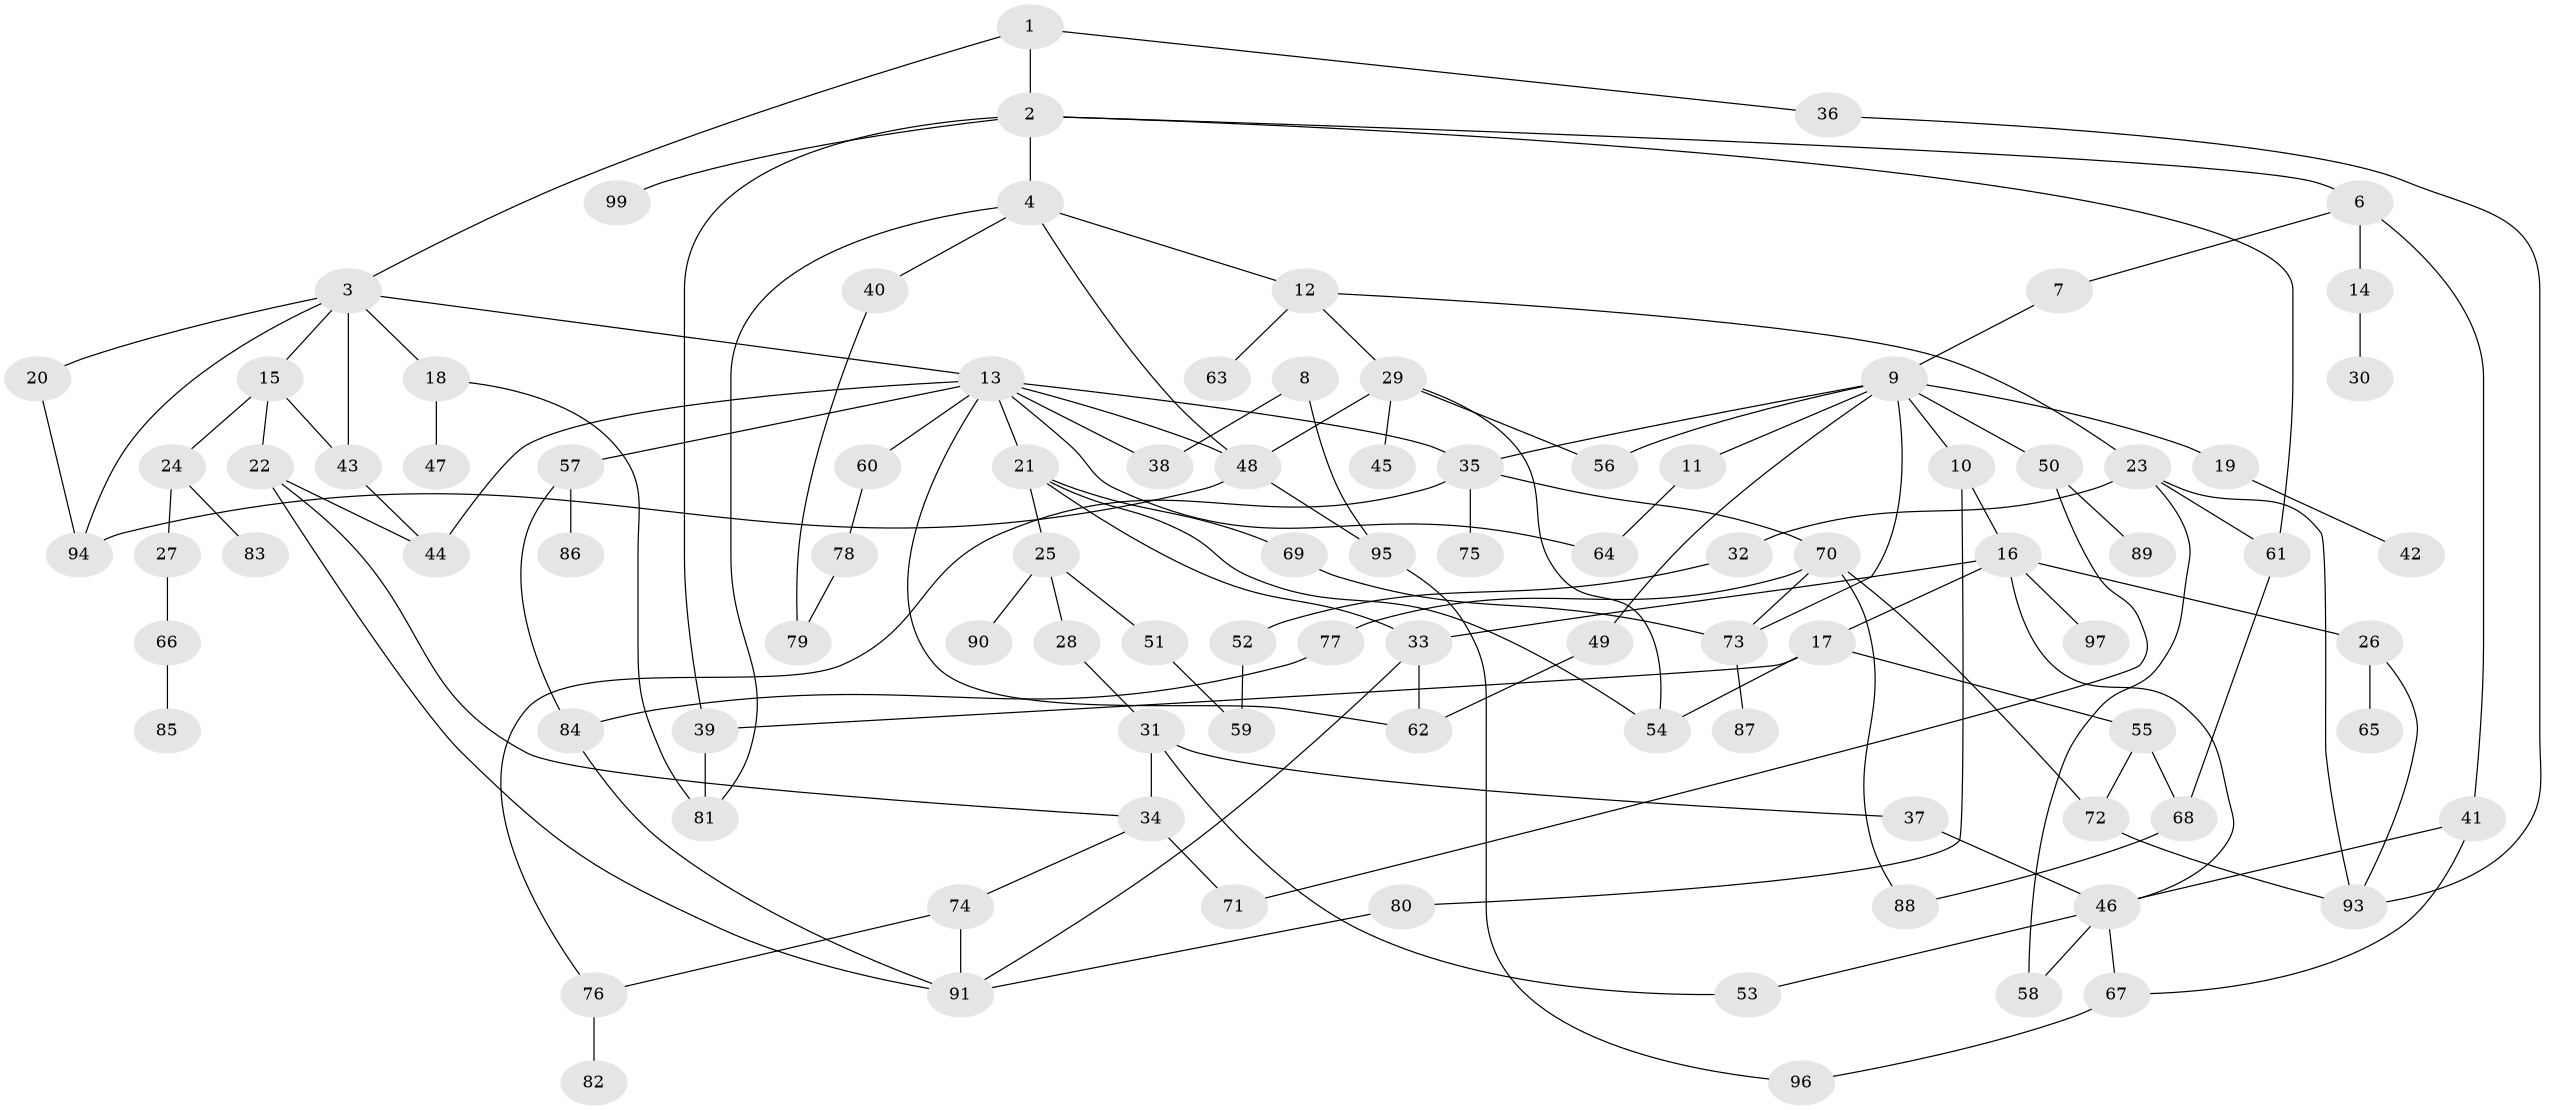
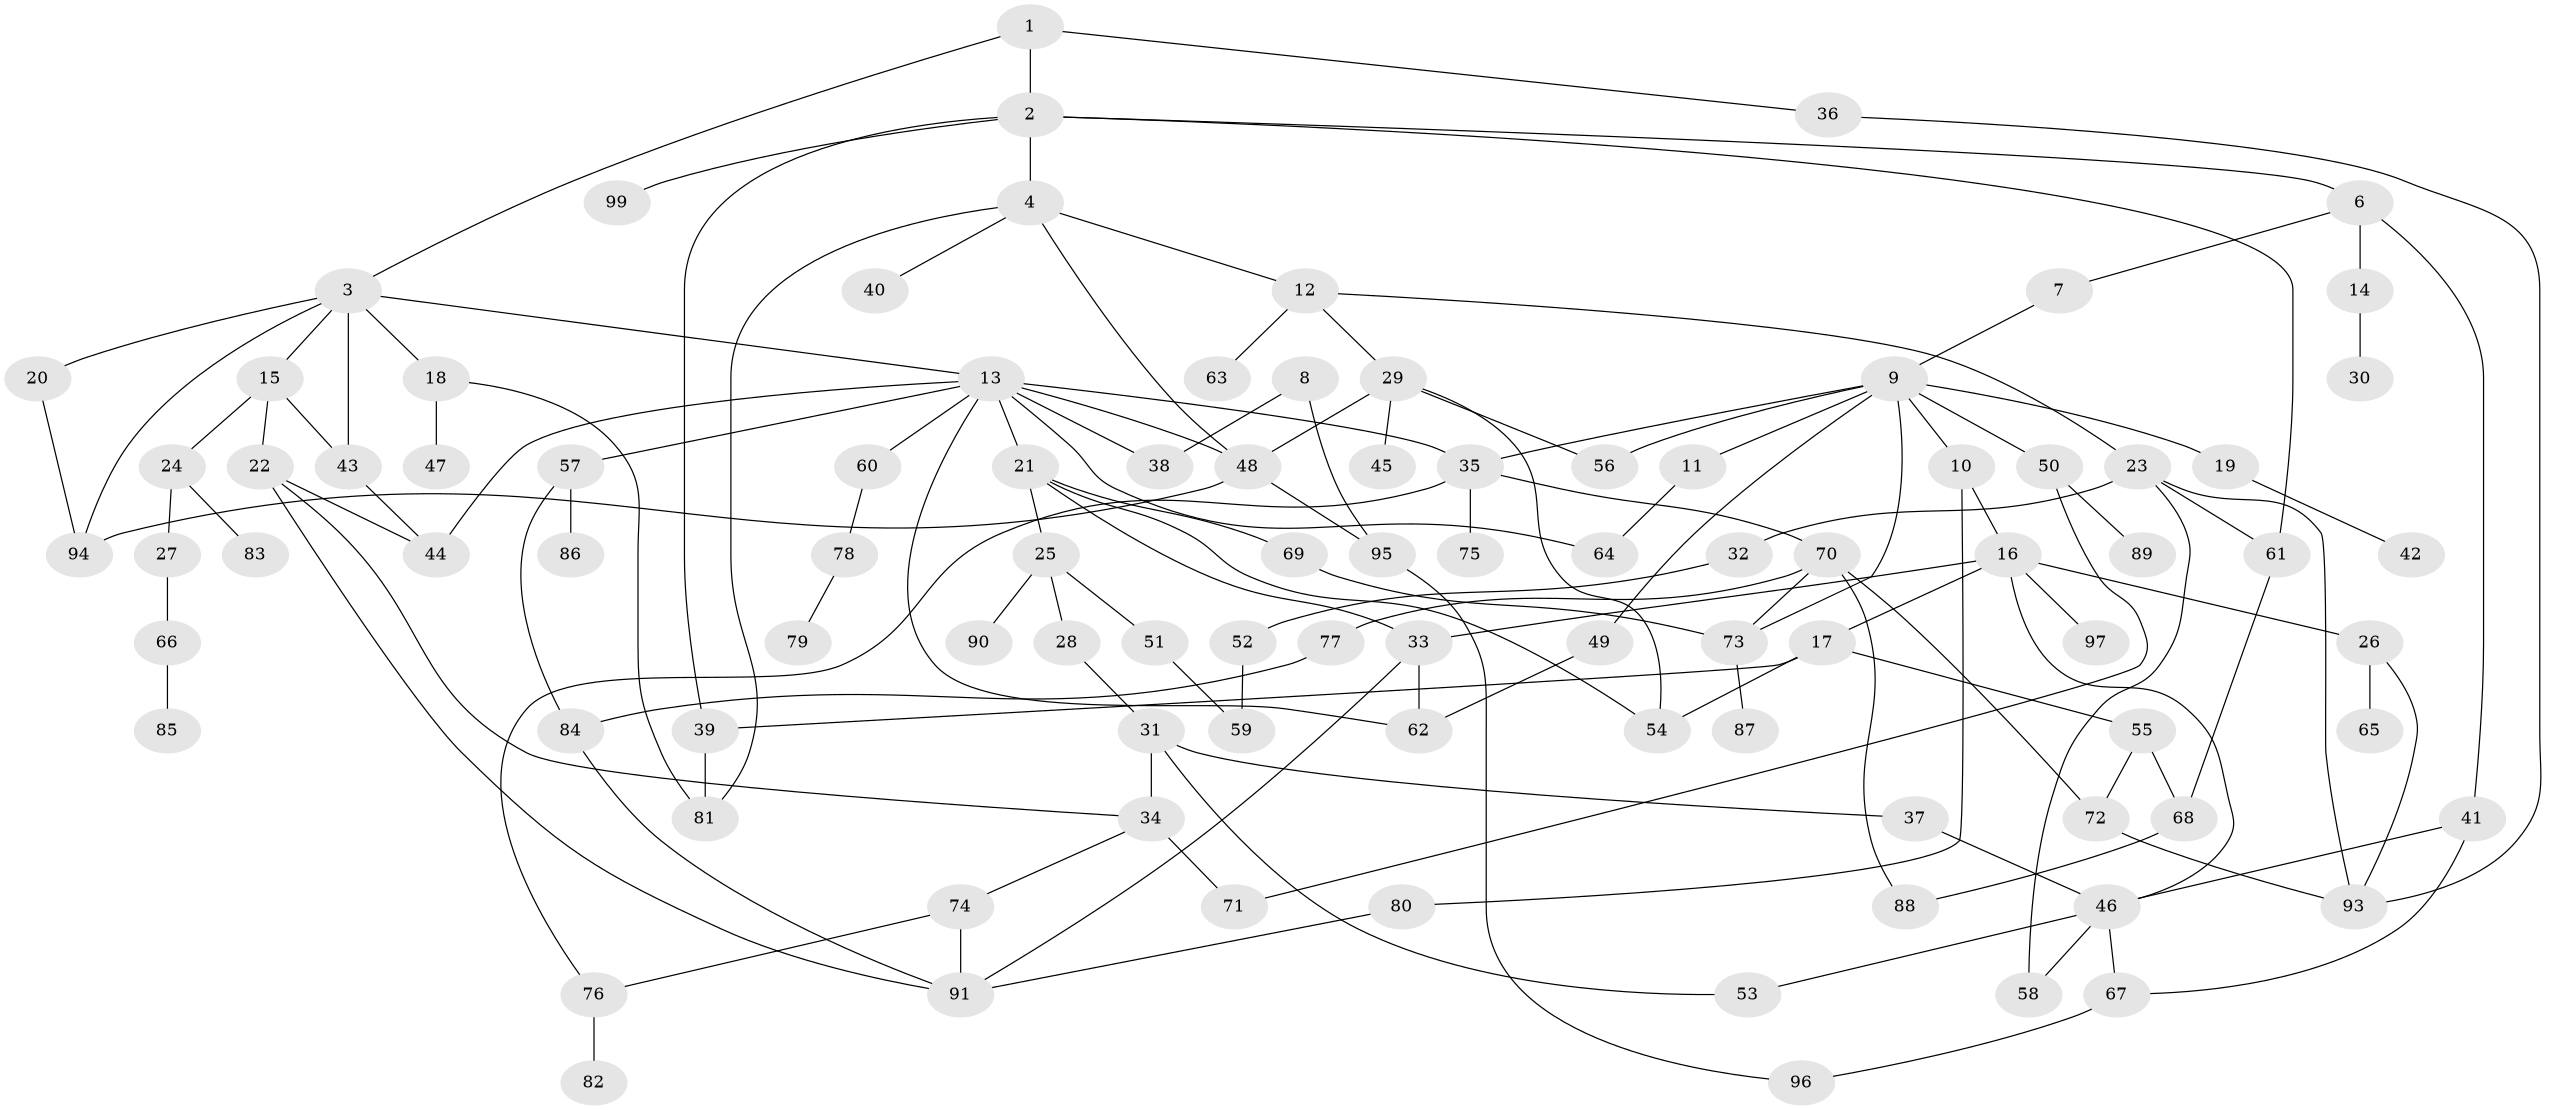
edge "40" -- "79": removed
